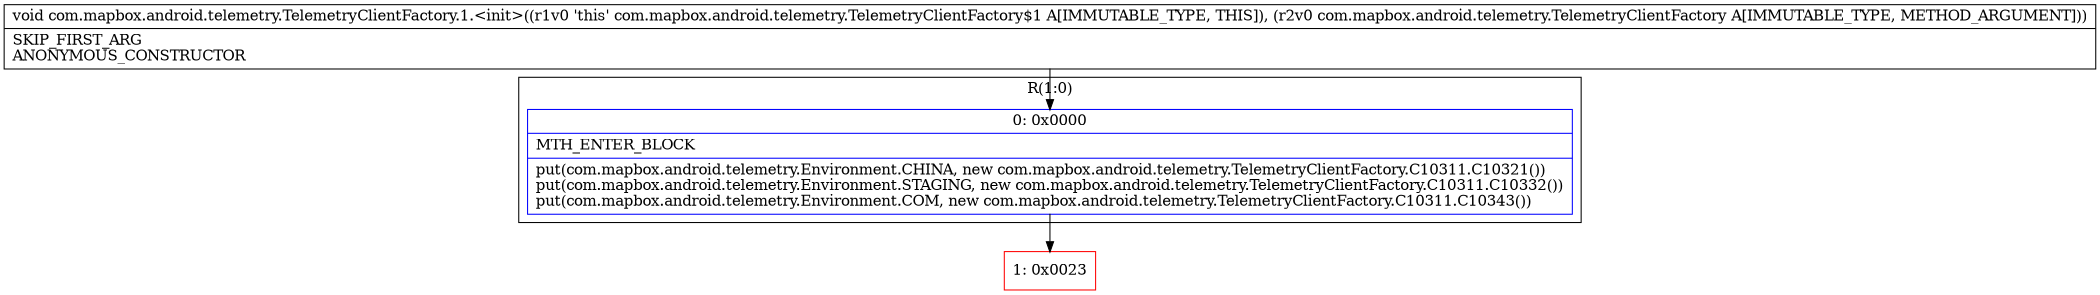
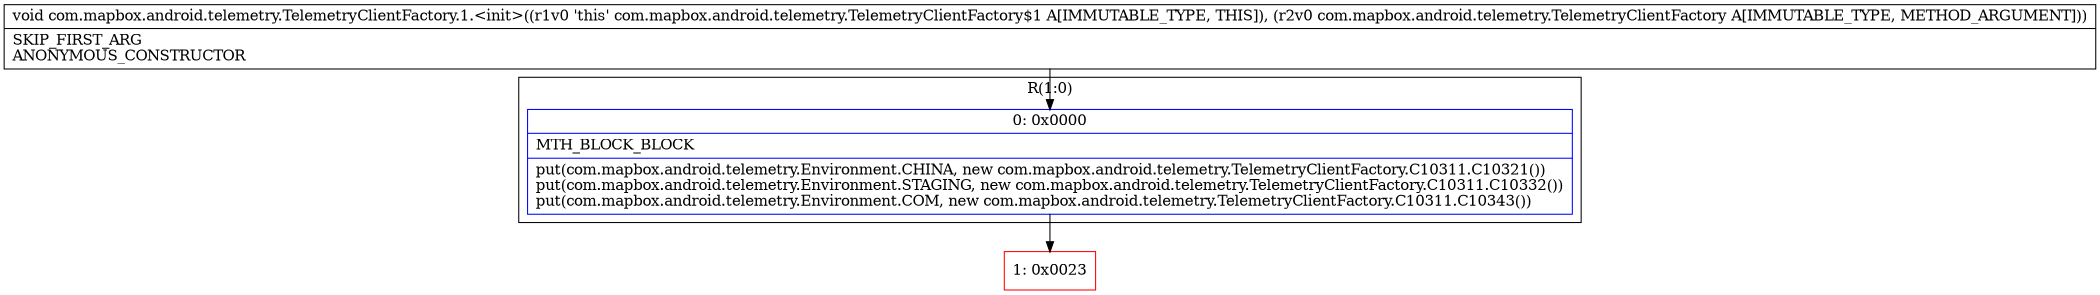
node "0: 0x0000": text "MTH_ENTER_BLOCK" -> "MTH_BLOCK_BLOCK"
